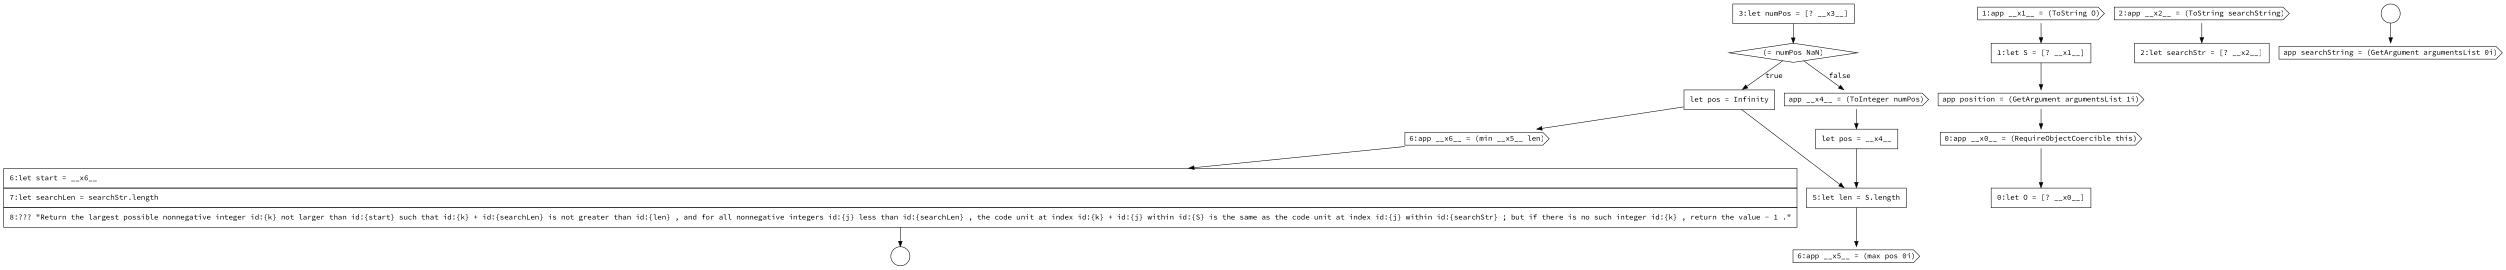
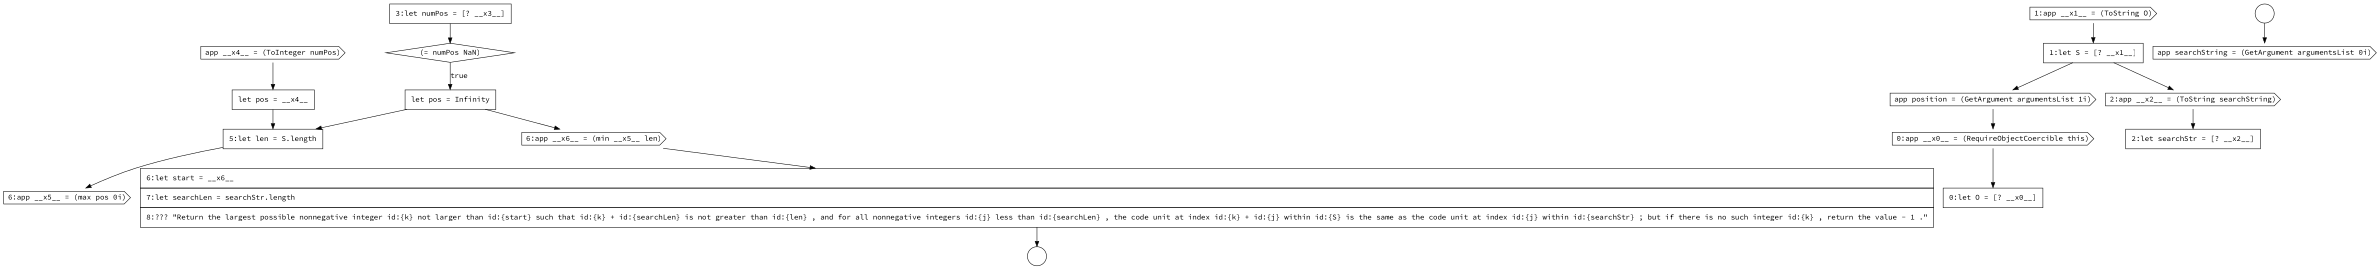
edge "(= numPos NaN)" -> "app __x4__ = (ToInteger numPos)": removed, label "false"
edge "1:let S = [? __x1__]" -> "2:app __x2__ = (ToString searchString)": added
